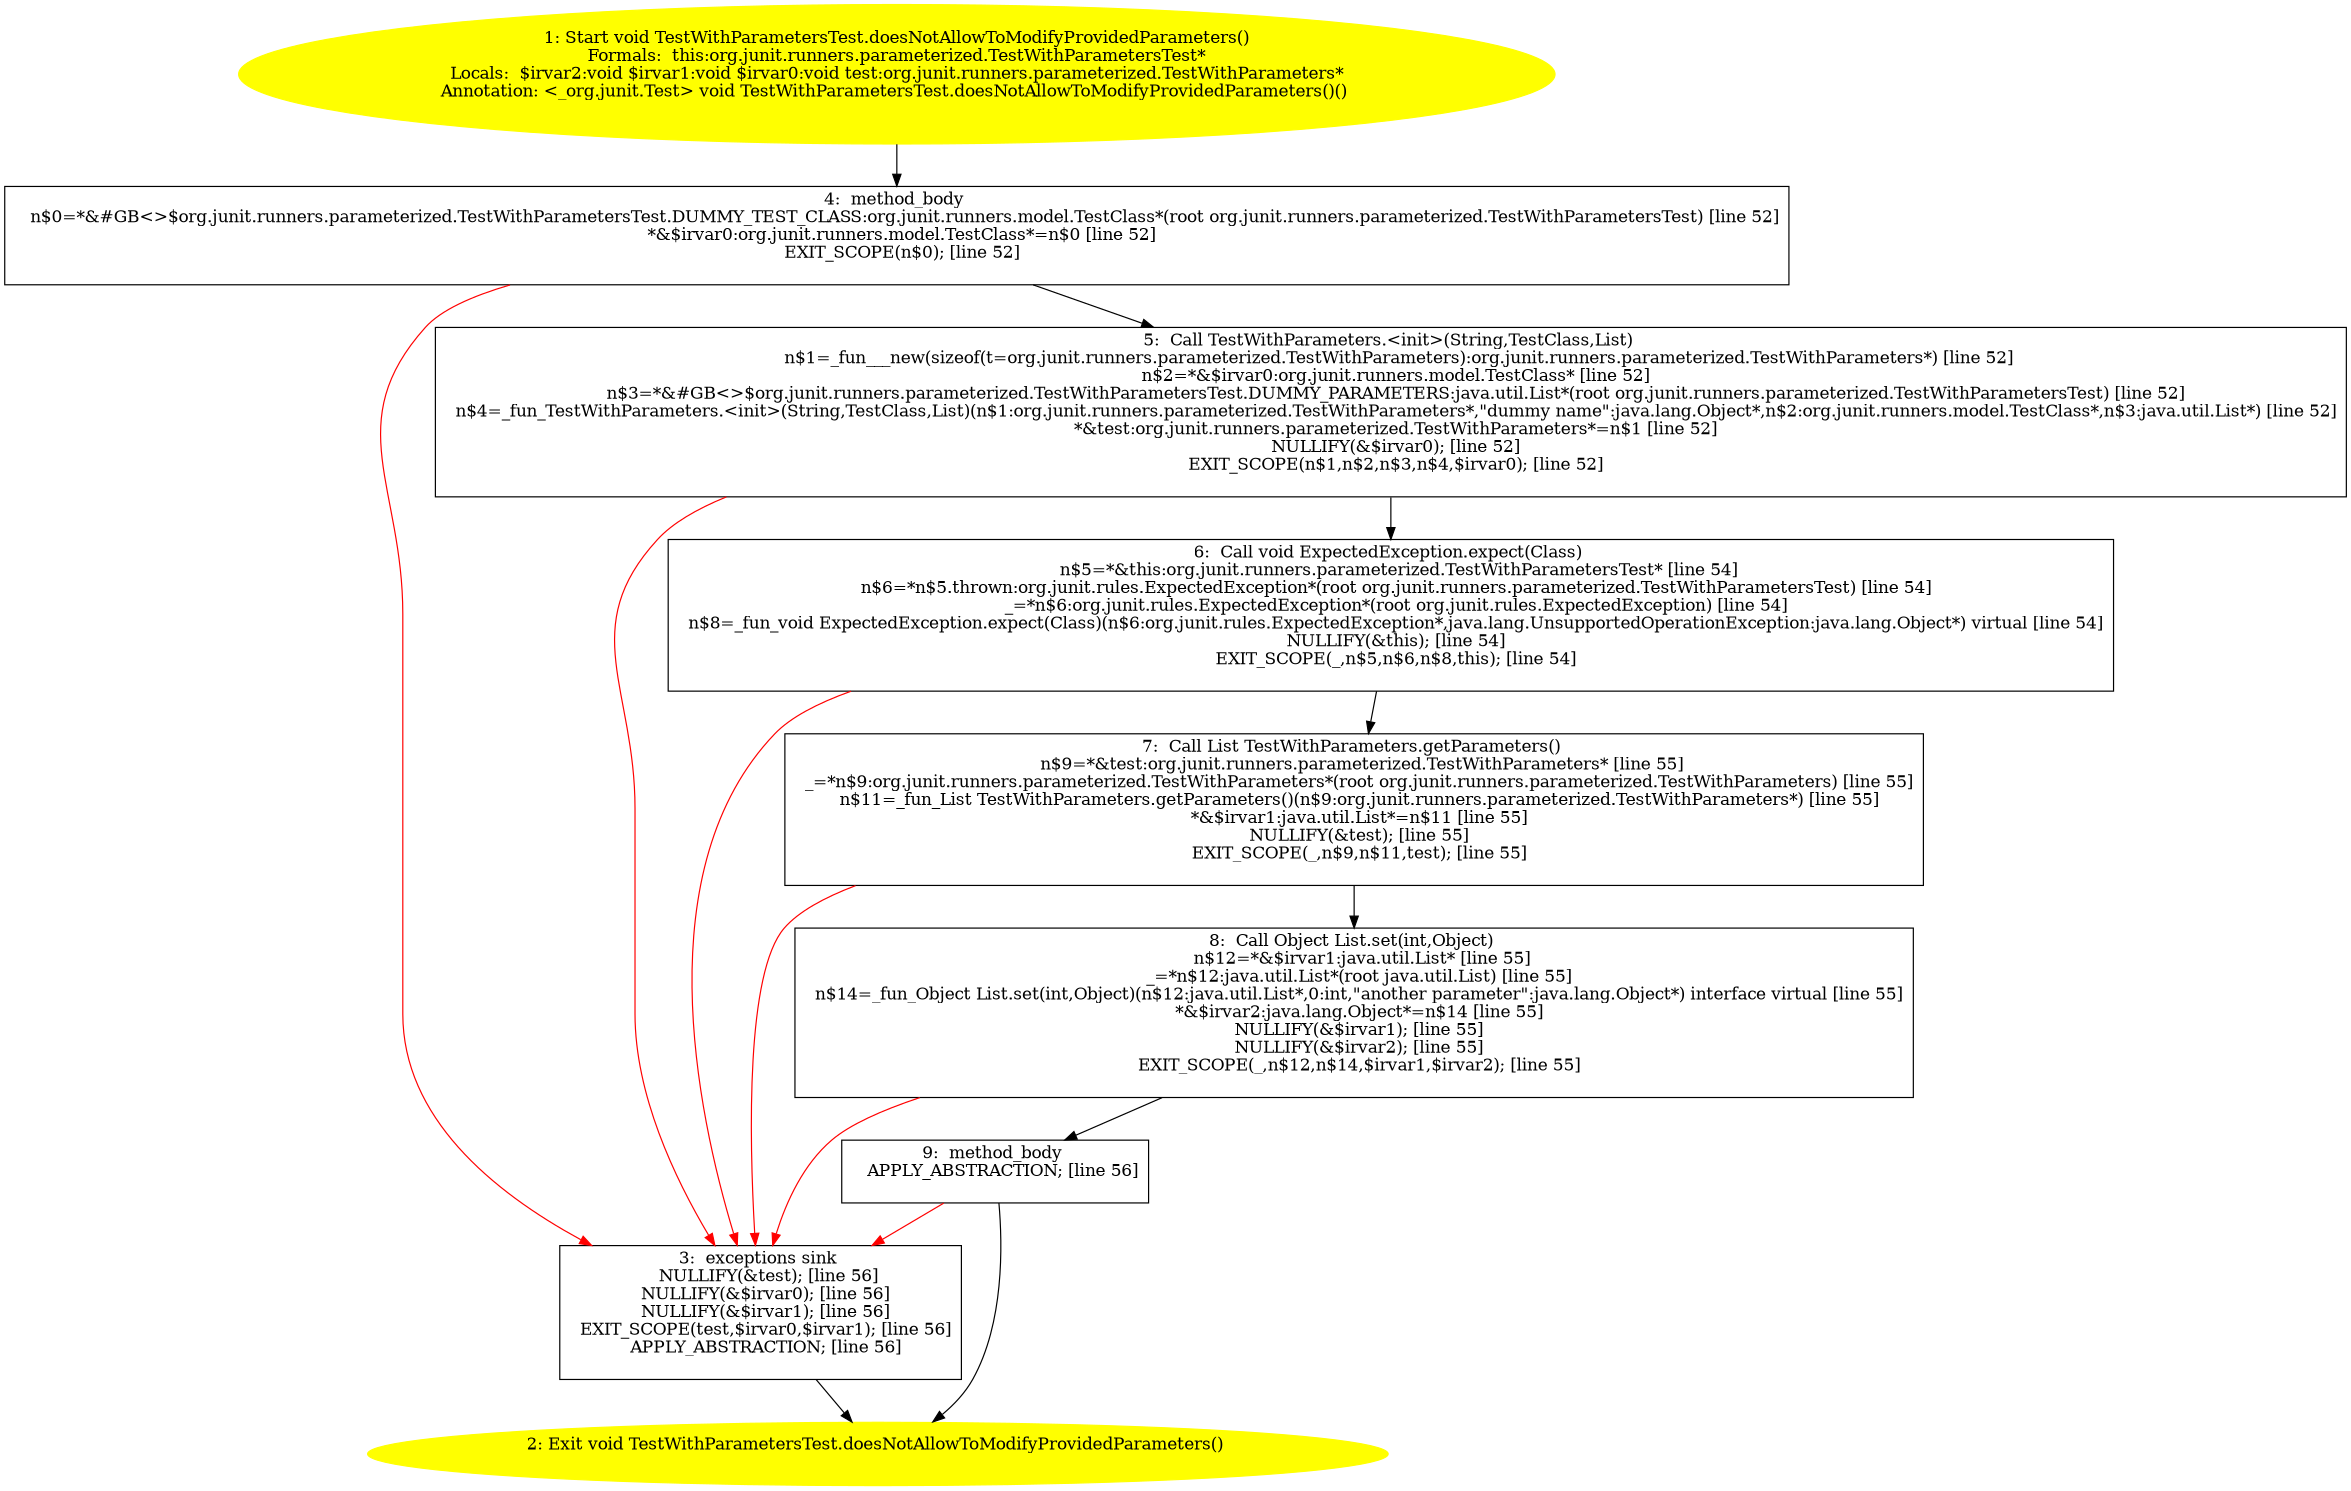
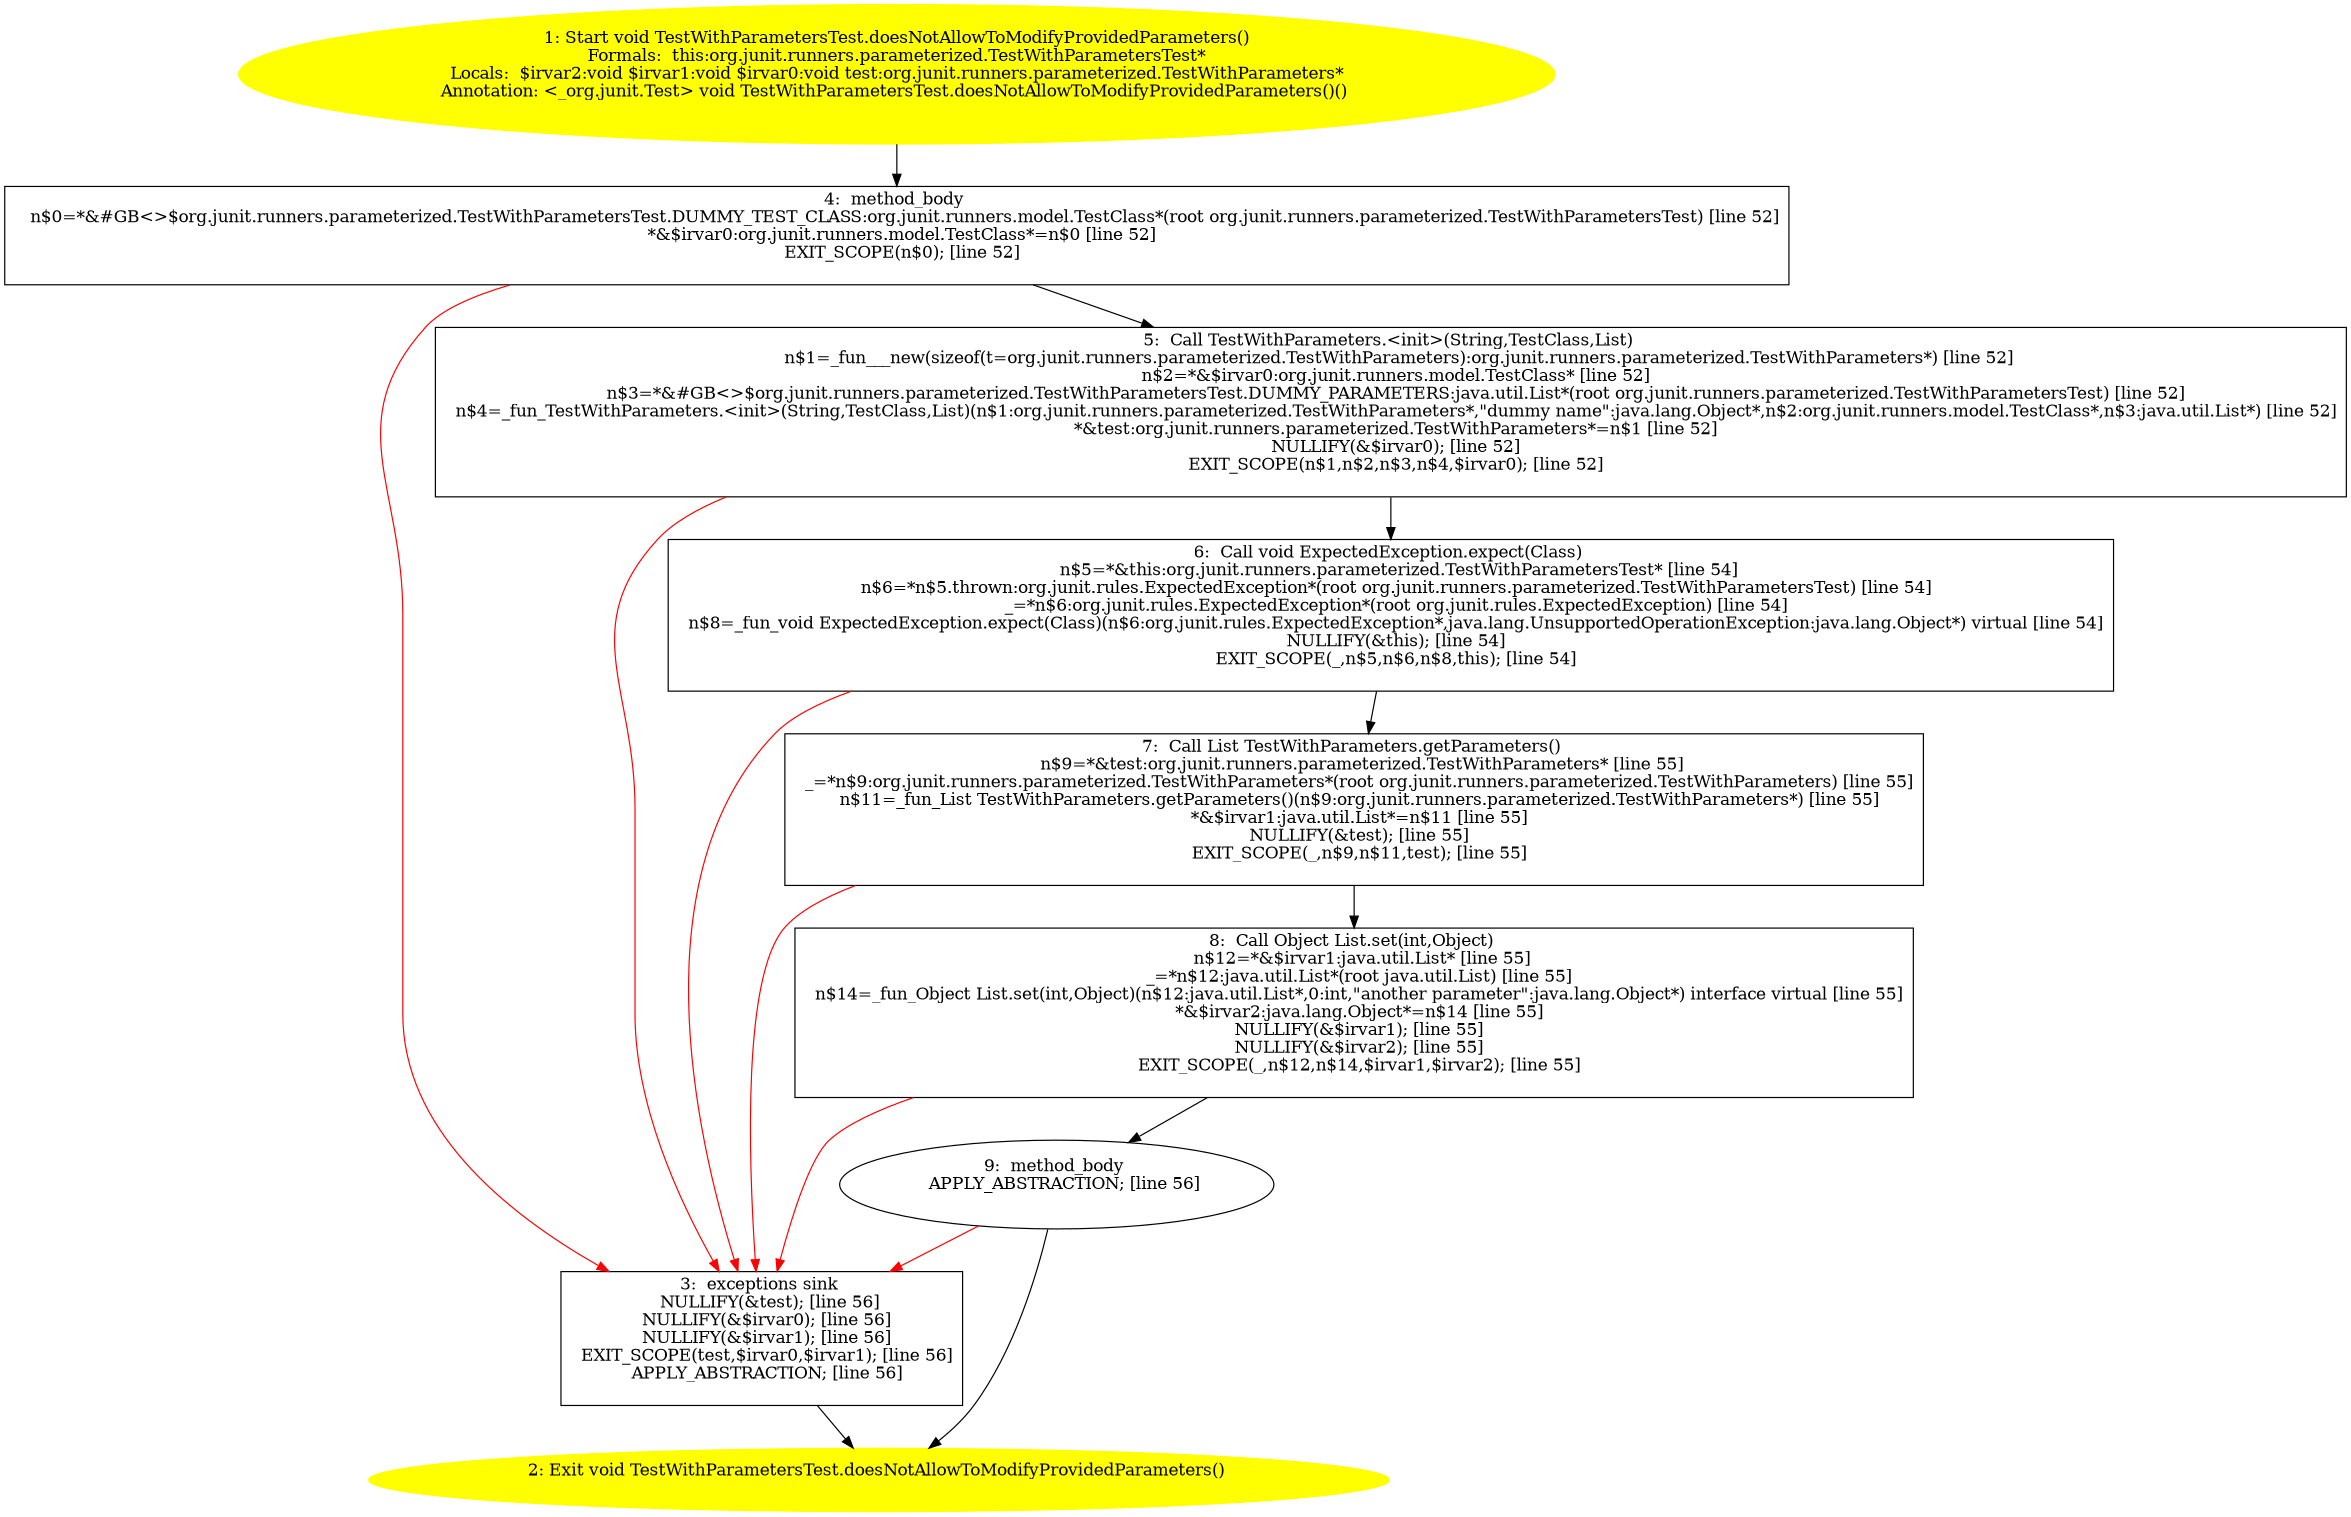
node "9:  method_body APPLY_ABSTRACTION; [line 56]": shape box -> ellipse
